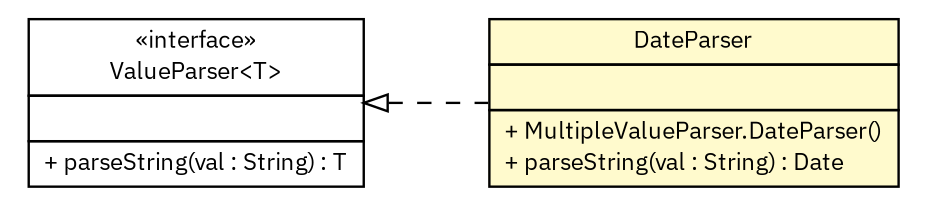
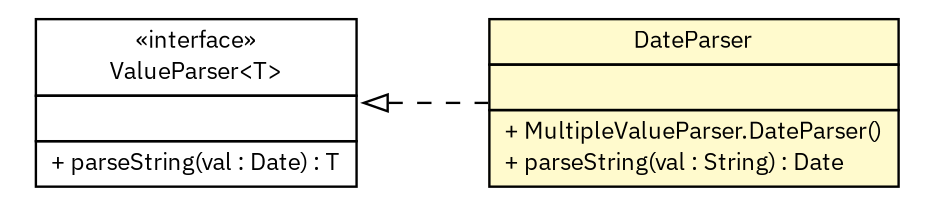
node "ValueParser<T>": text "+ parseString(val : String) : T" -> "+ parseString(val : Date) : T"
